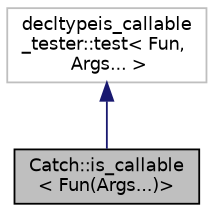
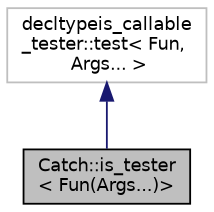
node "Catch::is_callable < Fun(Args...)>": label "Catch::is_callable < Fun(Args...)>" -> "Catch::is_tester < Fun(Args...)>"
